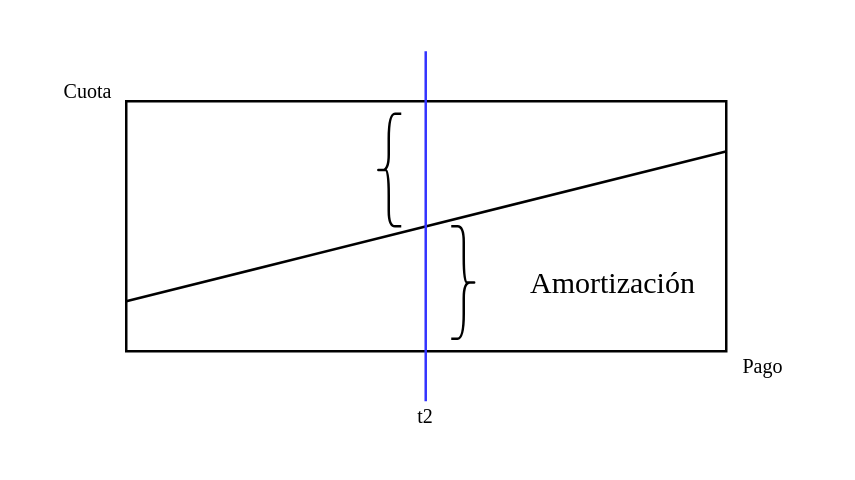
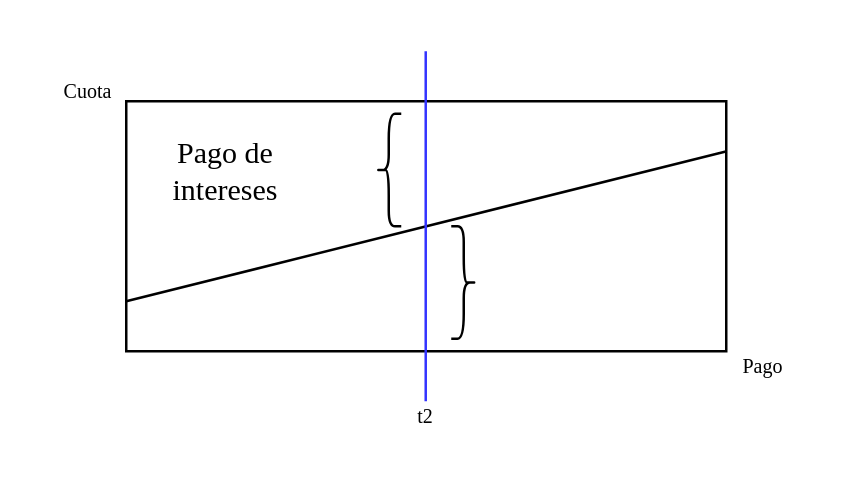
node "Pago de intereses": added
node "Amortización": removed
